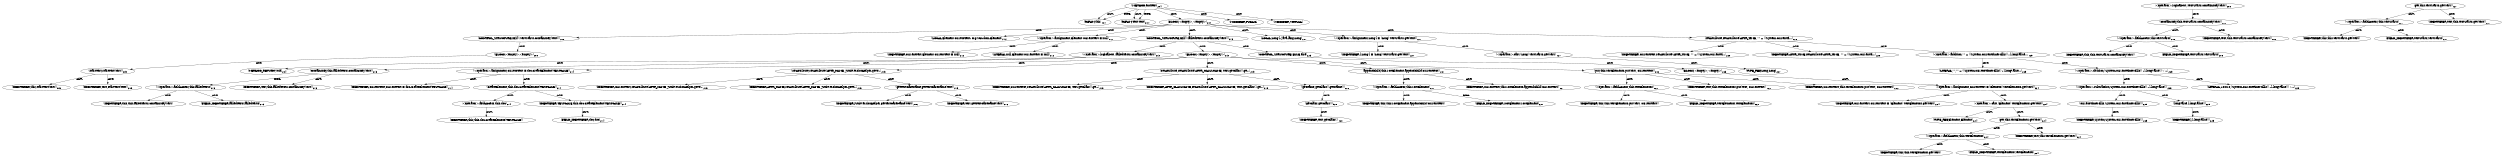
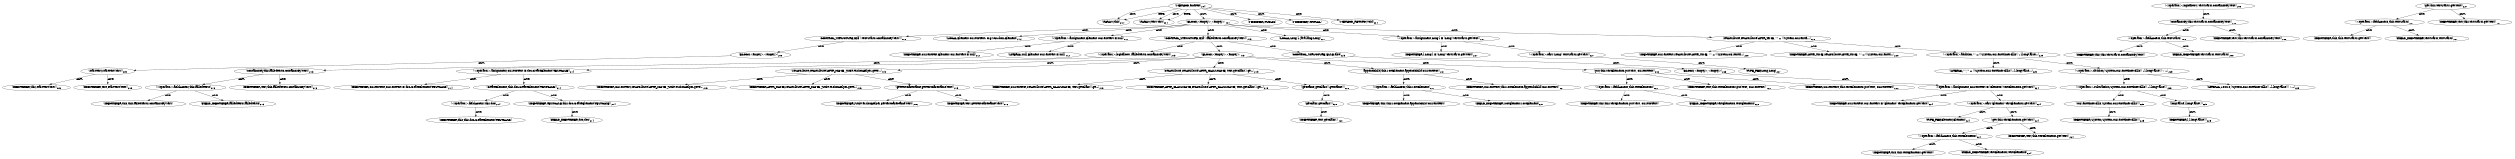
edge "(<operator>.logicalNot,!failedTests.containsKey(test))" -> "(METHOD_RETURN,void)": now "(METHOD,endTest)" -> "(METHOD_RETURN,void)"
edge "(containsKey,this.failedTests.containsKey(test))" -> "(<operator>.fieldAccess,this.failedTests)": label "DDG: " -> "AST: "
edge "(<operator>.fieldAccess,this.rootElement)" -> "(FIELD_IDENTIFIER,rootElement,rootElement)": label "DDG: " -> "AST: "
